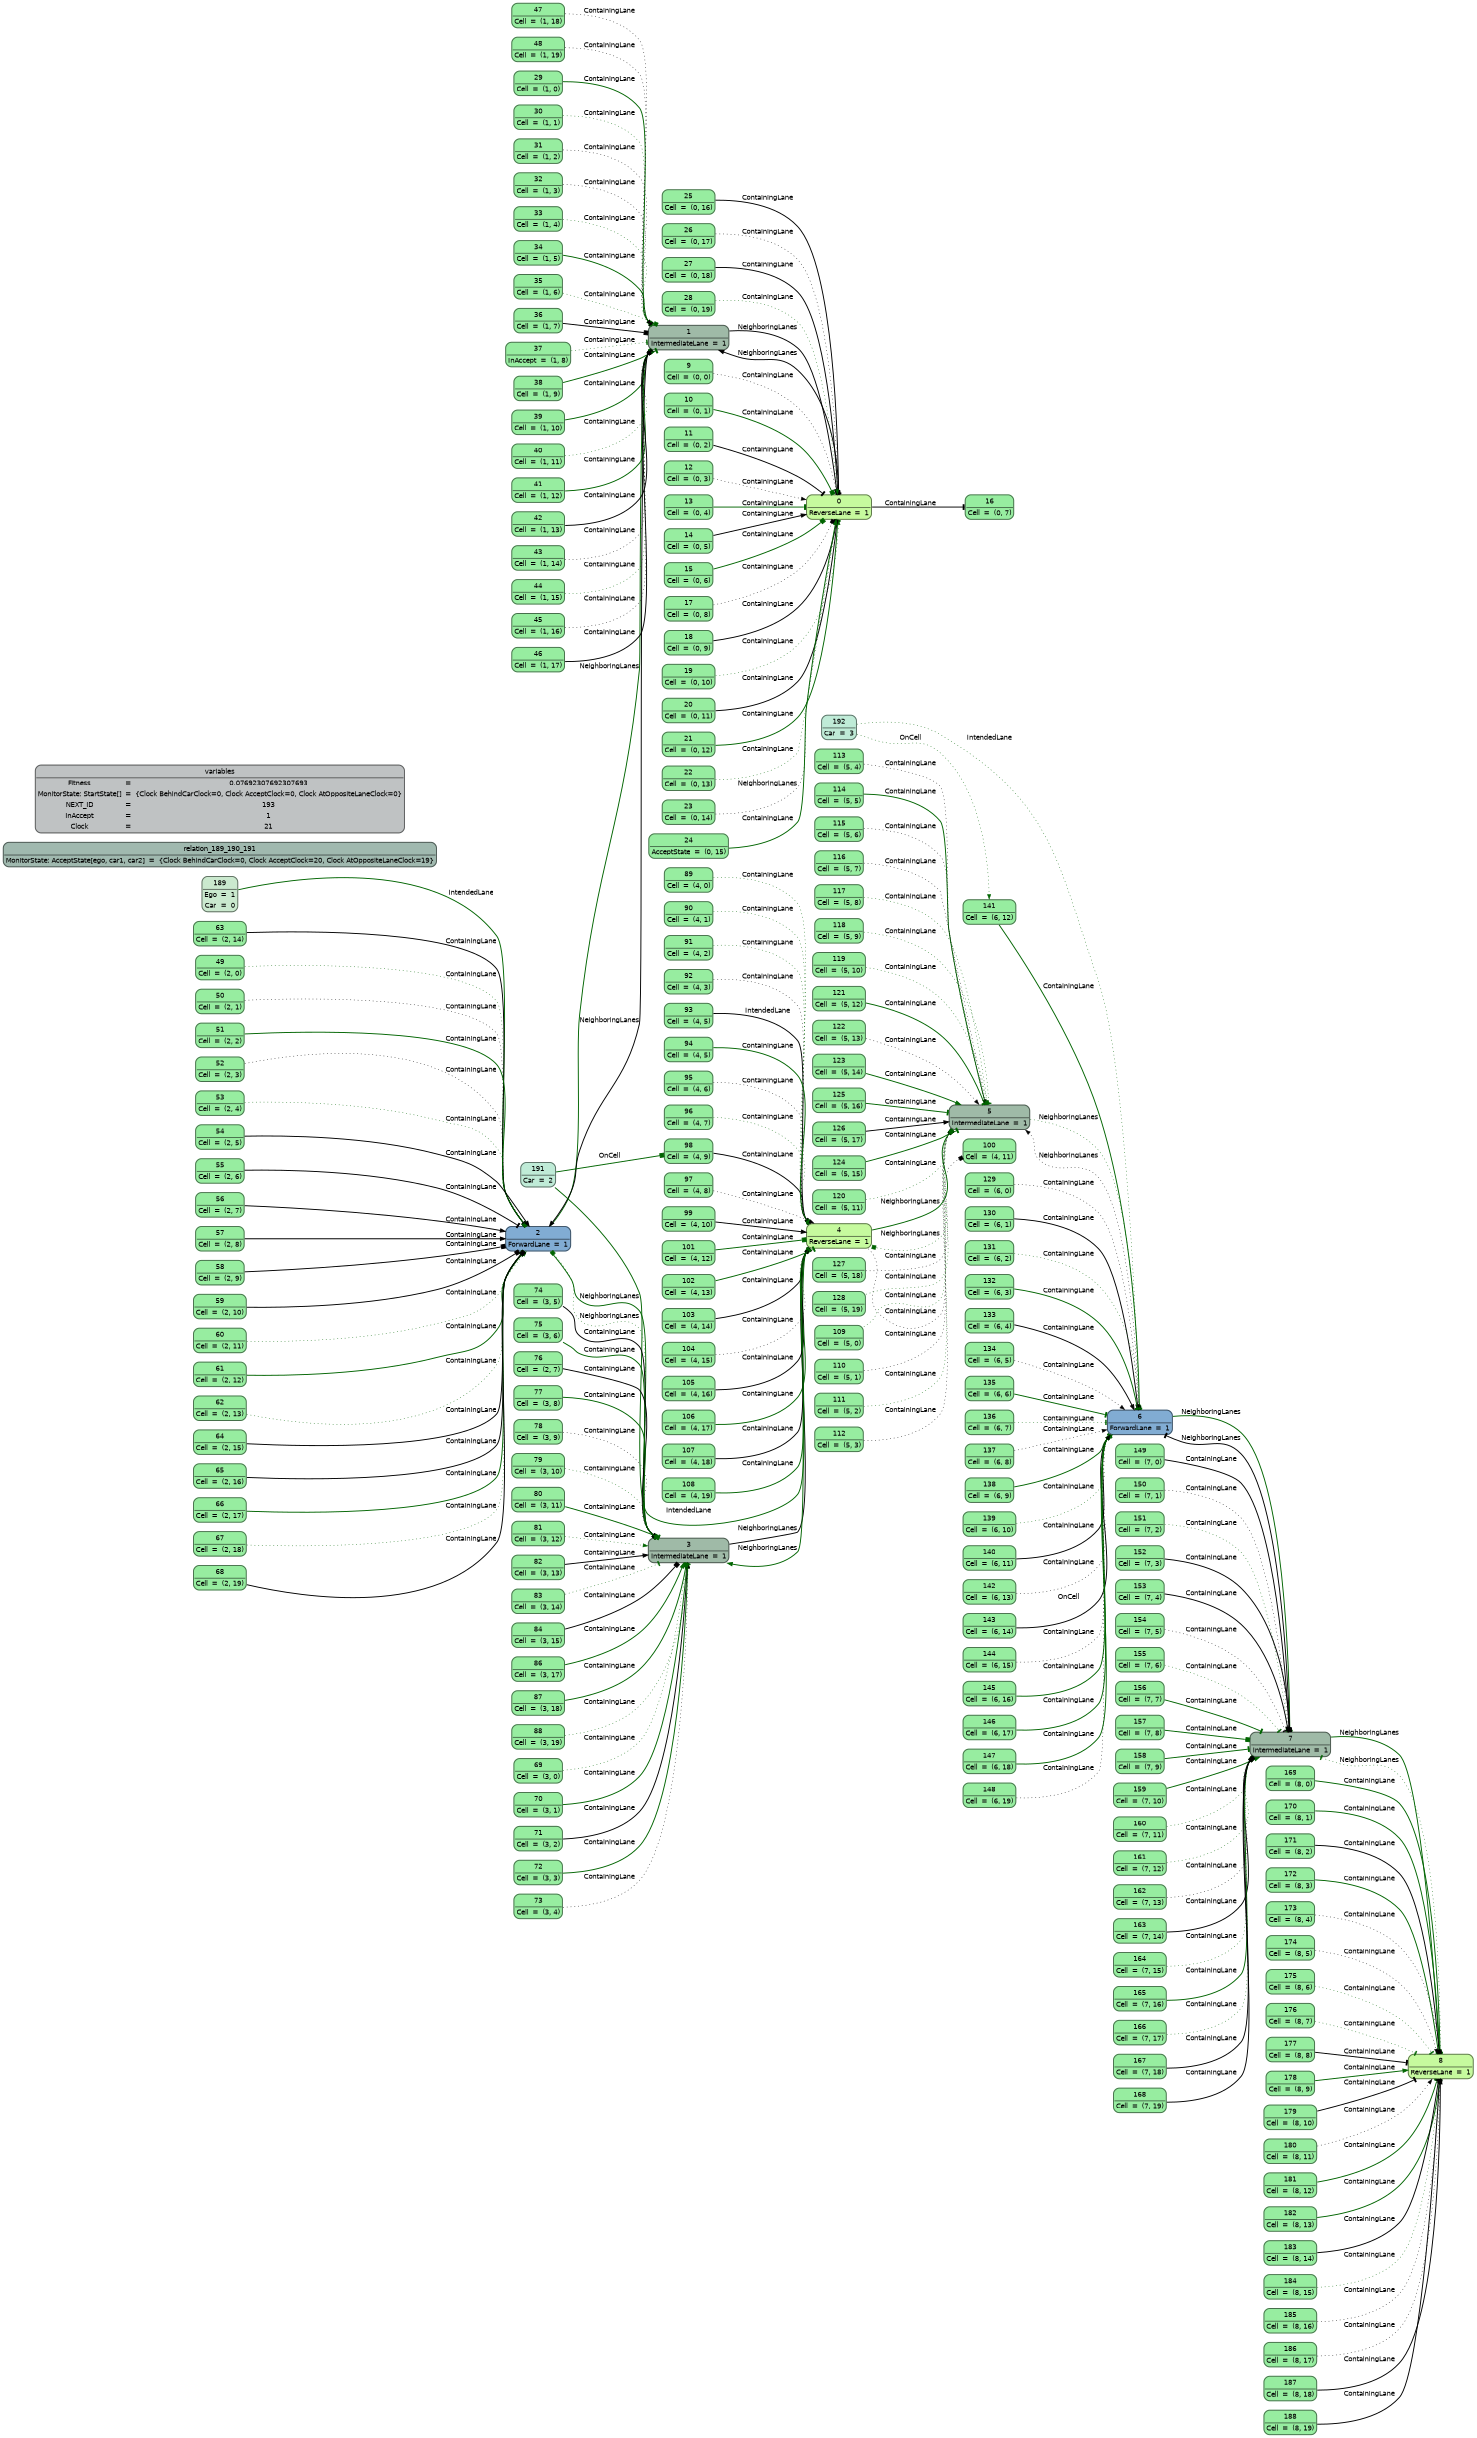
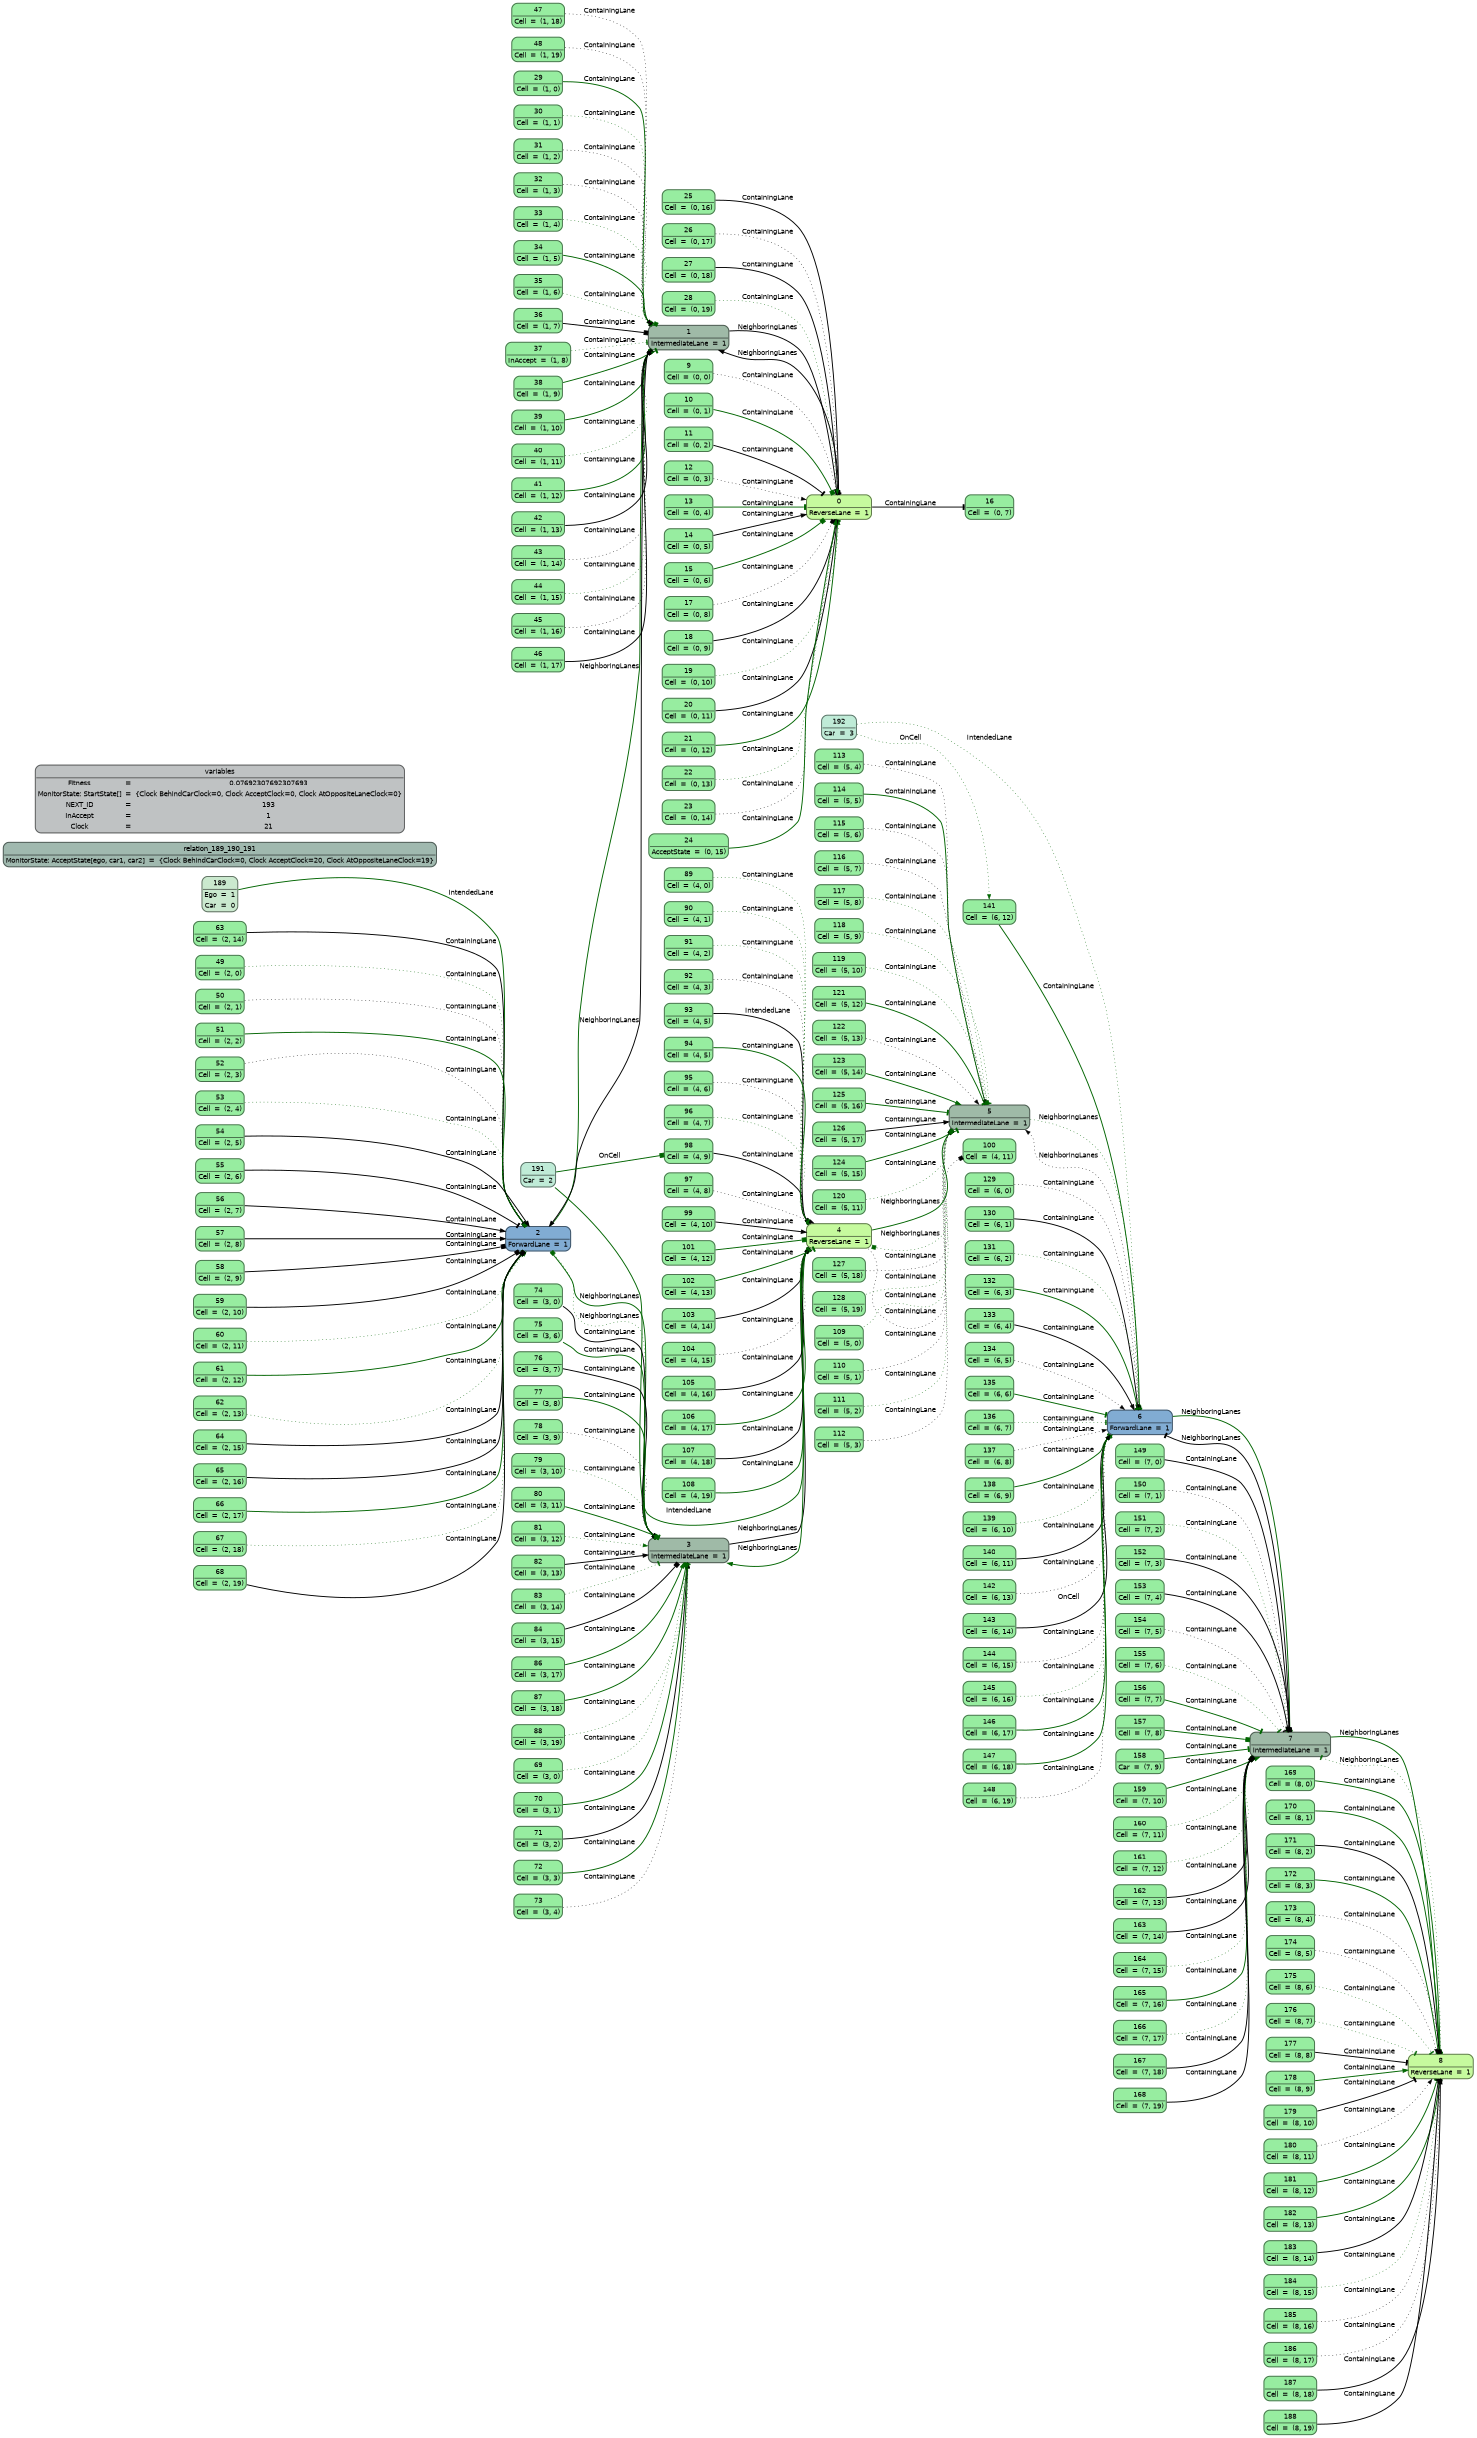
edge "23" -> "0": label "NeighboringLanes" -> "ContainingLane"
node "74": text "(3, 5)" -> "(3, 0)"
node "76": text "(2, 7)" -> "(3, 7)"
edge "145" -> "6": style bold -> dotted
node "158": text "Cell" -> "Car"
edge "162" -> "7": style dotted -> bold
